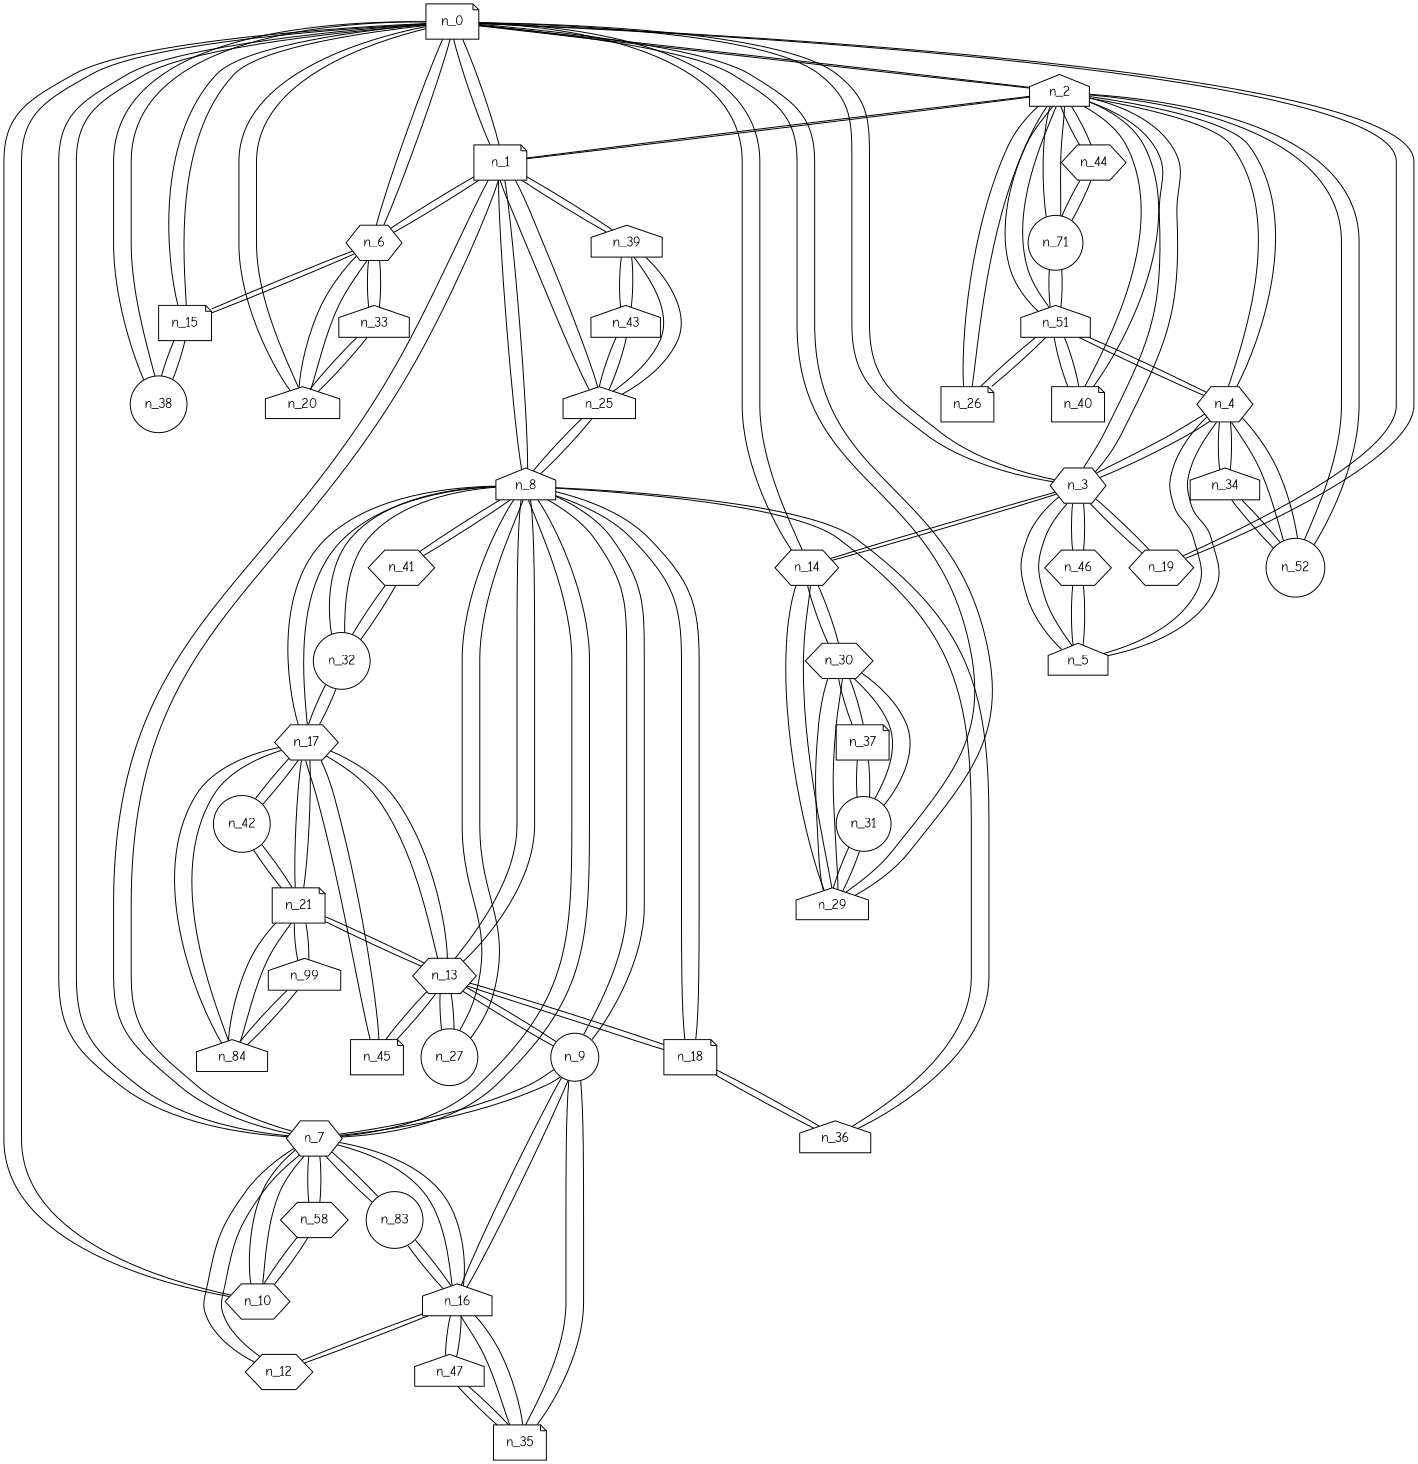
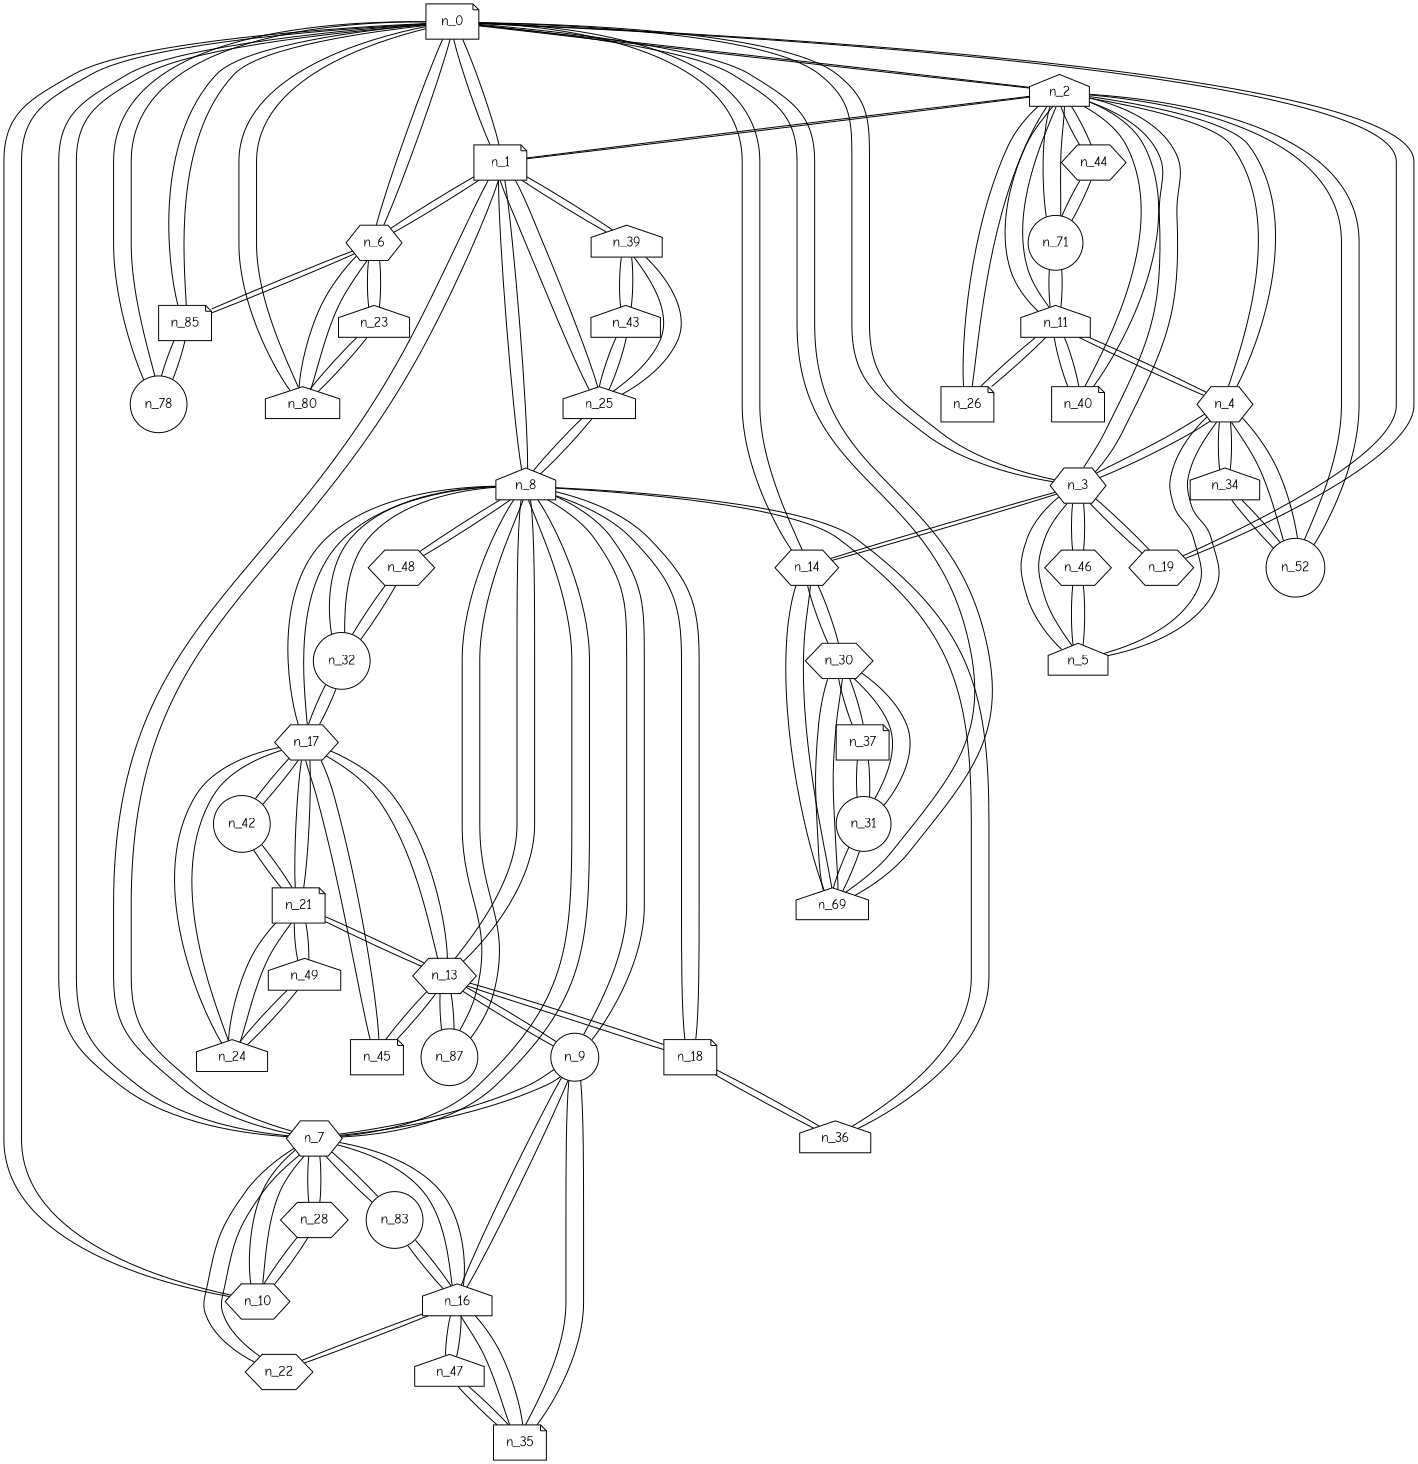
node "n_15": label "n_15" -> "n_85"
node "n_33": label "n_33" -> "n_23"
node "n_51": label "n_51" -> "n_11"
node "n_38": label "n_38" -> "n_78"
node "n_20": label "n_20" -> "n_80"
node "n_41": label "n_41" -> "n_48"
node "n_29": label "n_29" -> "n_69"
node "n_99": label "n_99" -> "n_49"
node "n_84": label "n_84" -> "n_24"
node "n_27": label "n_27" -> "n_87"
node "n_58": label "n_58" -> "n_28"
node "n_12": label "n_12" -> "n_22"
